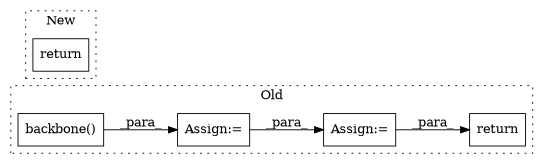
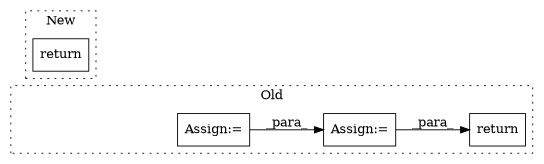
node "backbone()": removed
